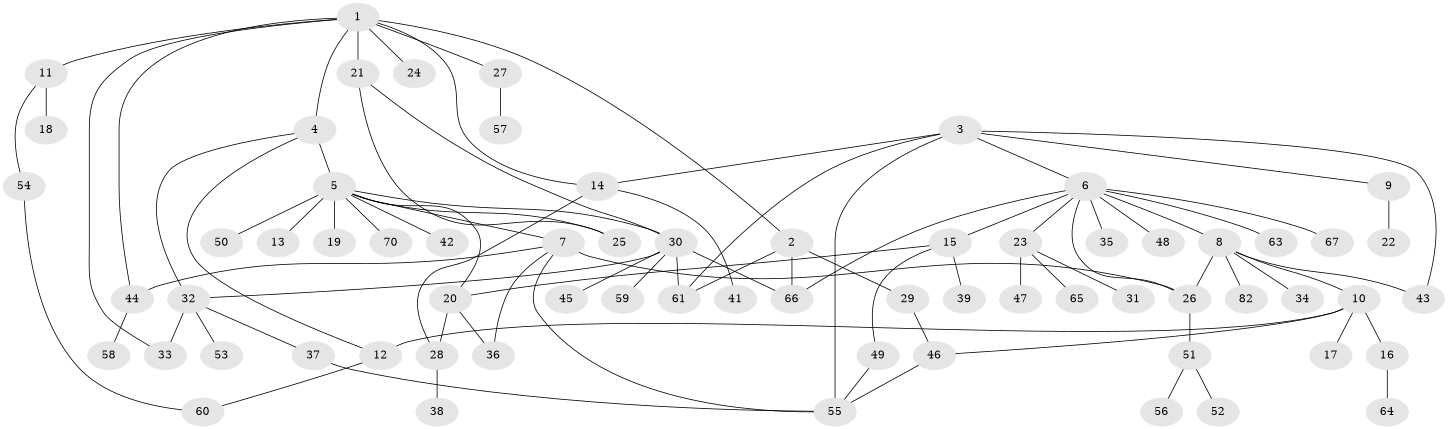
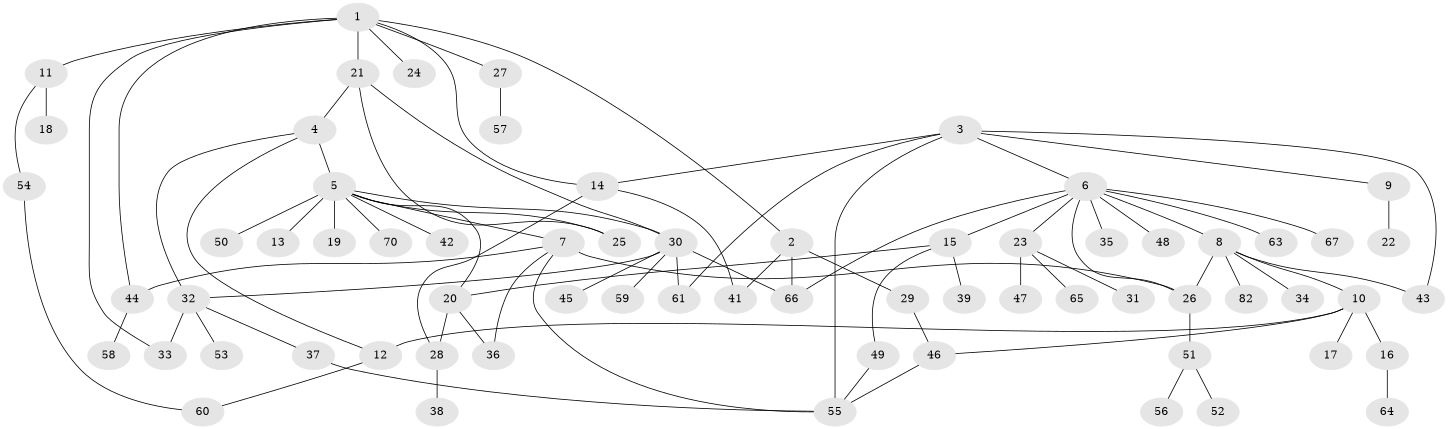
edge "1" -- "4": now "21" -- "4"
edge "2" -- "61": now "2" -- "41"
